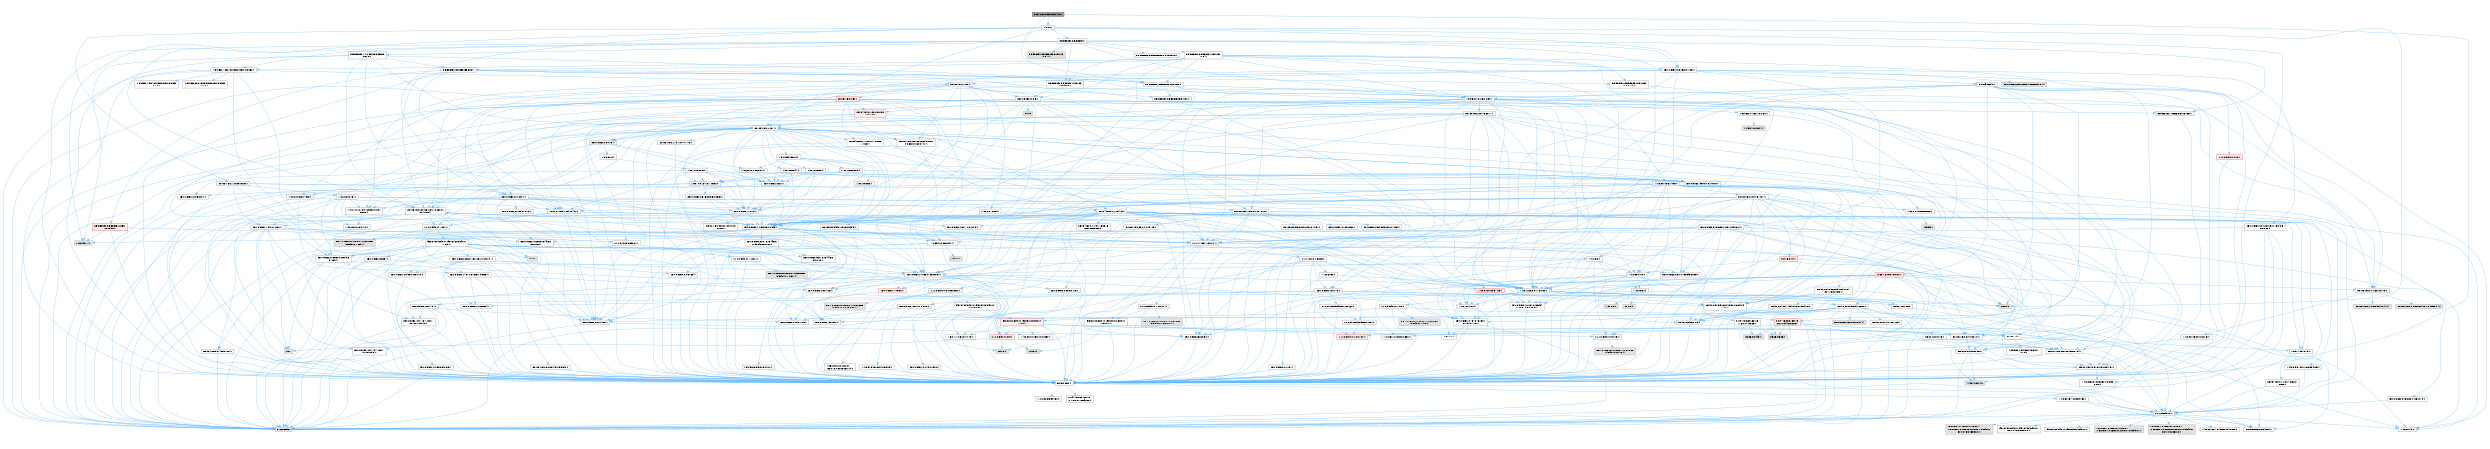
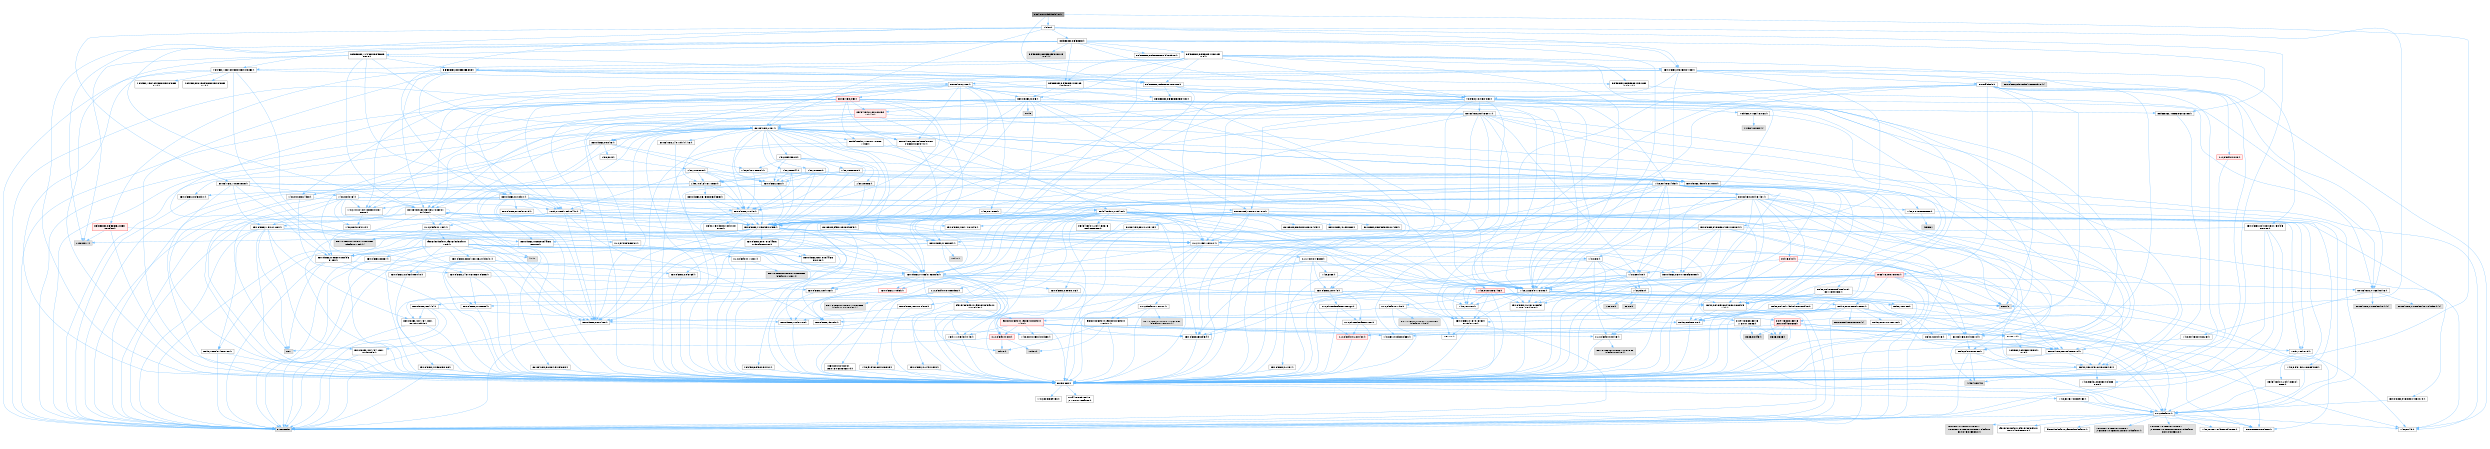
edge "Algo/BinarySearch.h" -> "Templates/Less.h": removed
node "Models/TypeHash.h": label "Models/TypeHash.h" -> "Templates/TypeHash.h"
edge "GenericPlatform/GenericPlatform Misc.h" -> "Misc/EnumClassFlags.h": added
